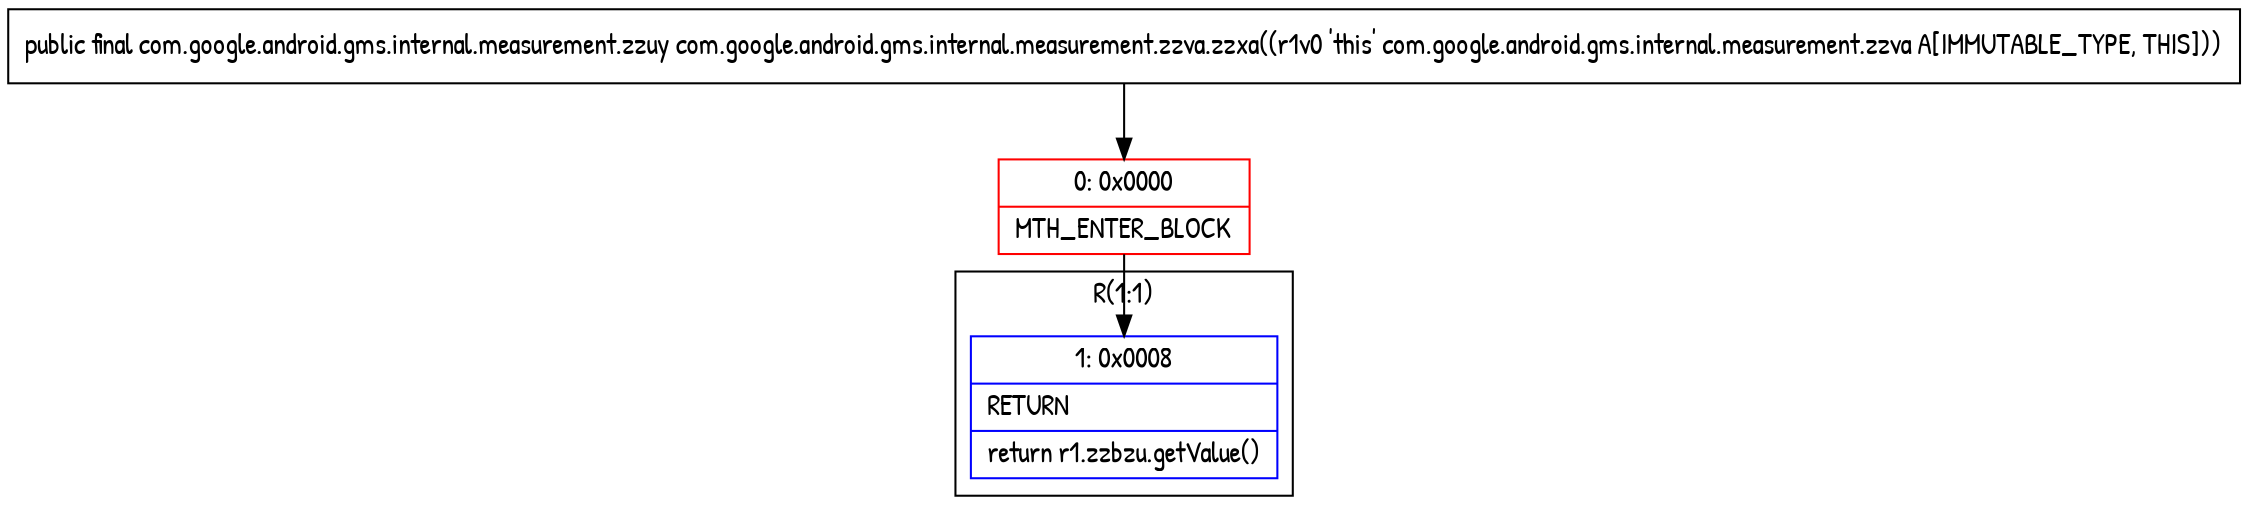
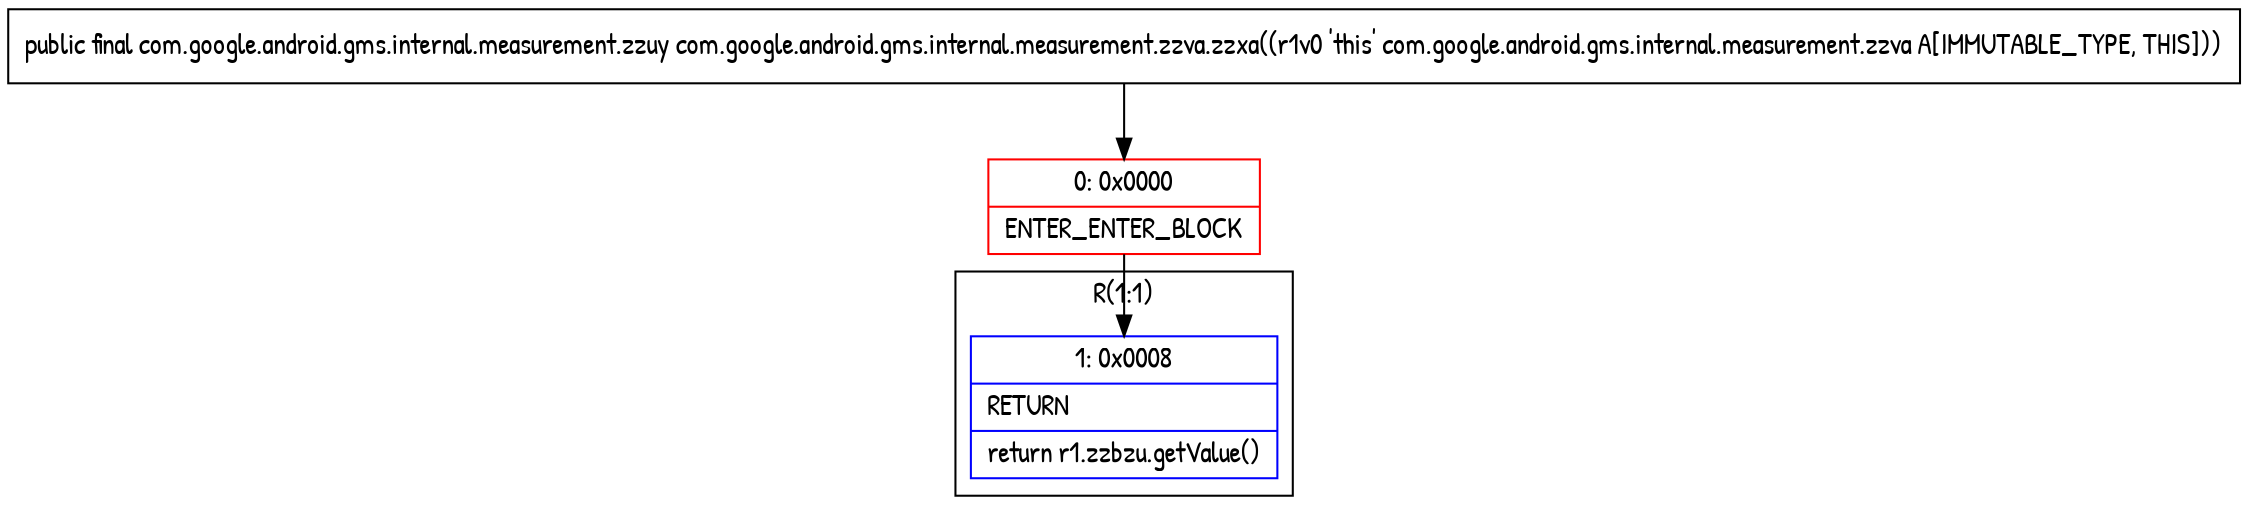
node "0: 0x0000": text "MTH_ENTER_BLOCK" -> "ENTER_ENTER_BLOCK"
